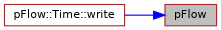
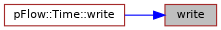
node "pFlow": label "pFlow" -> "write"
